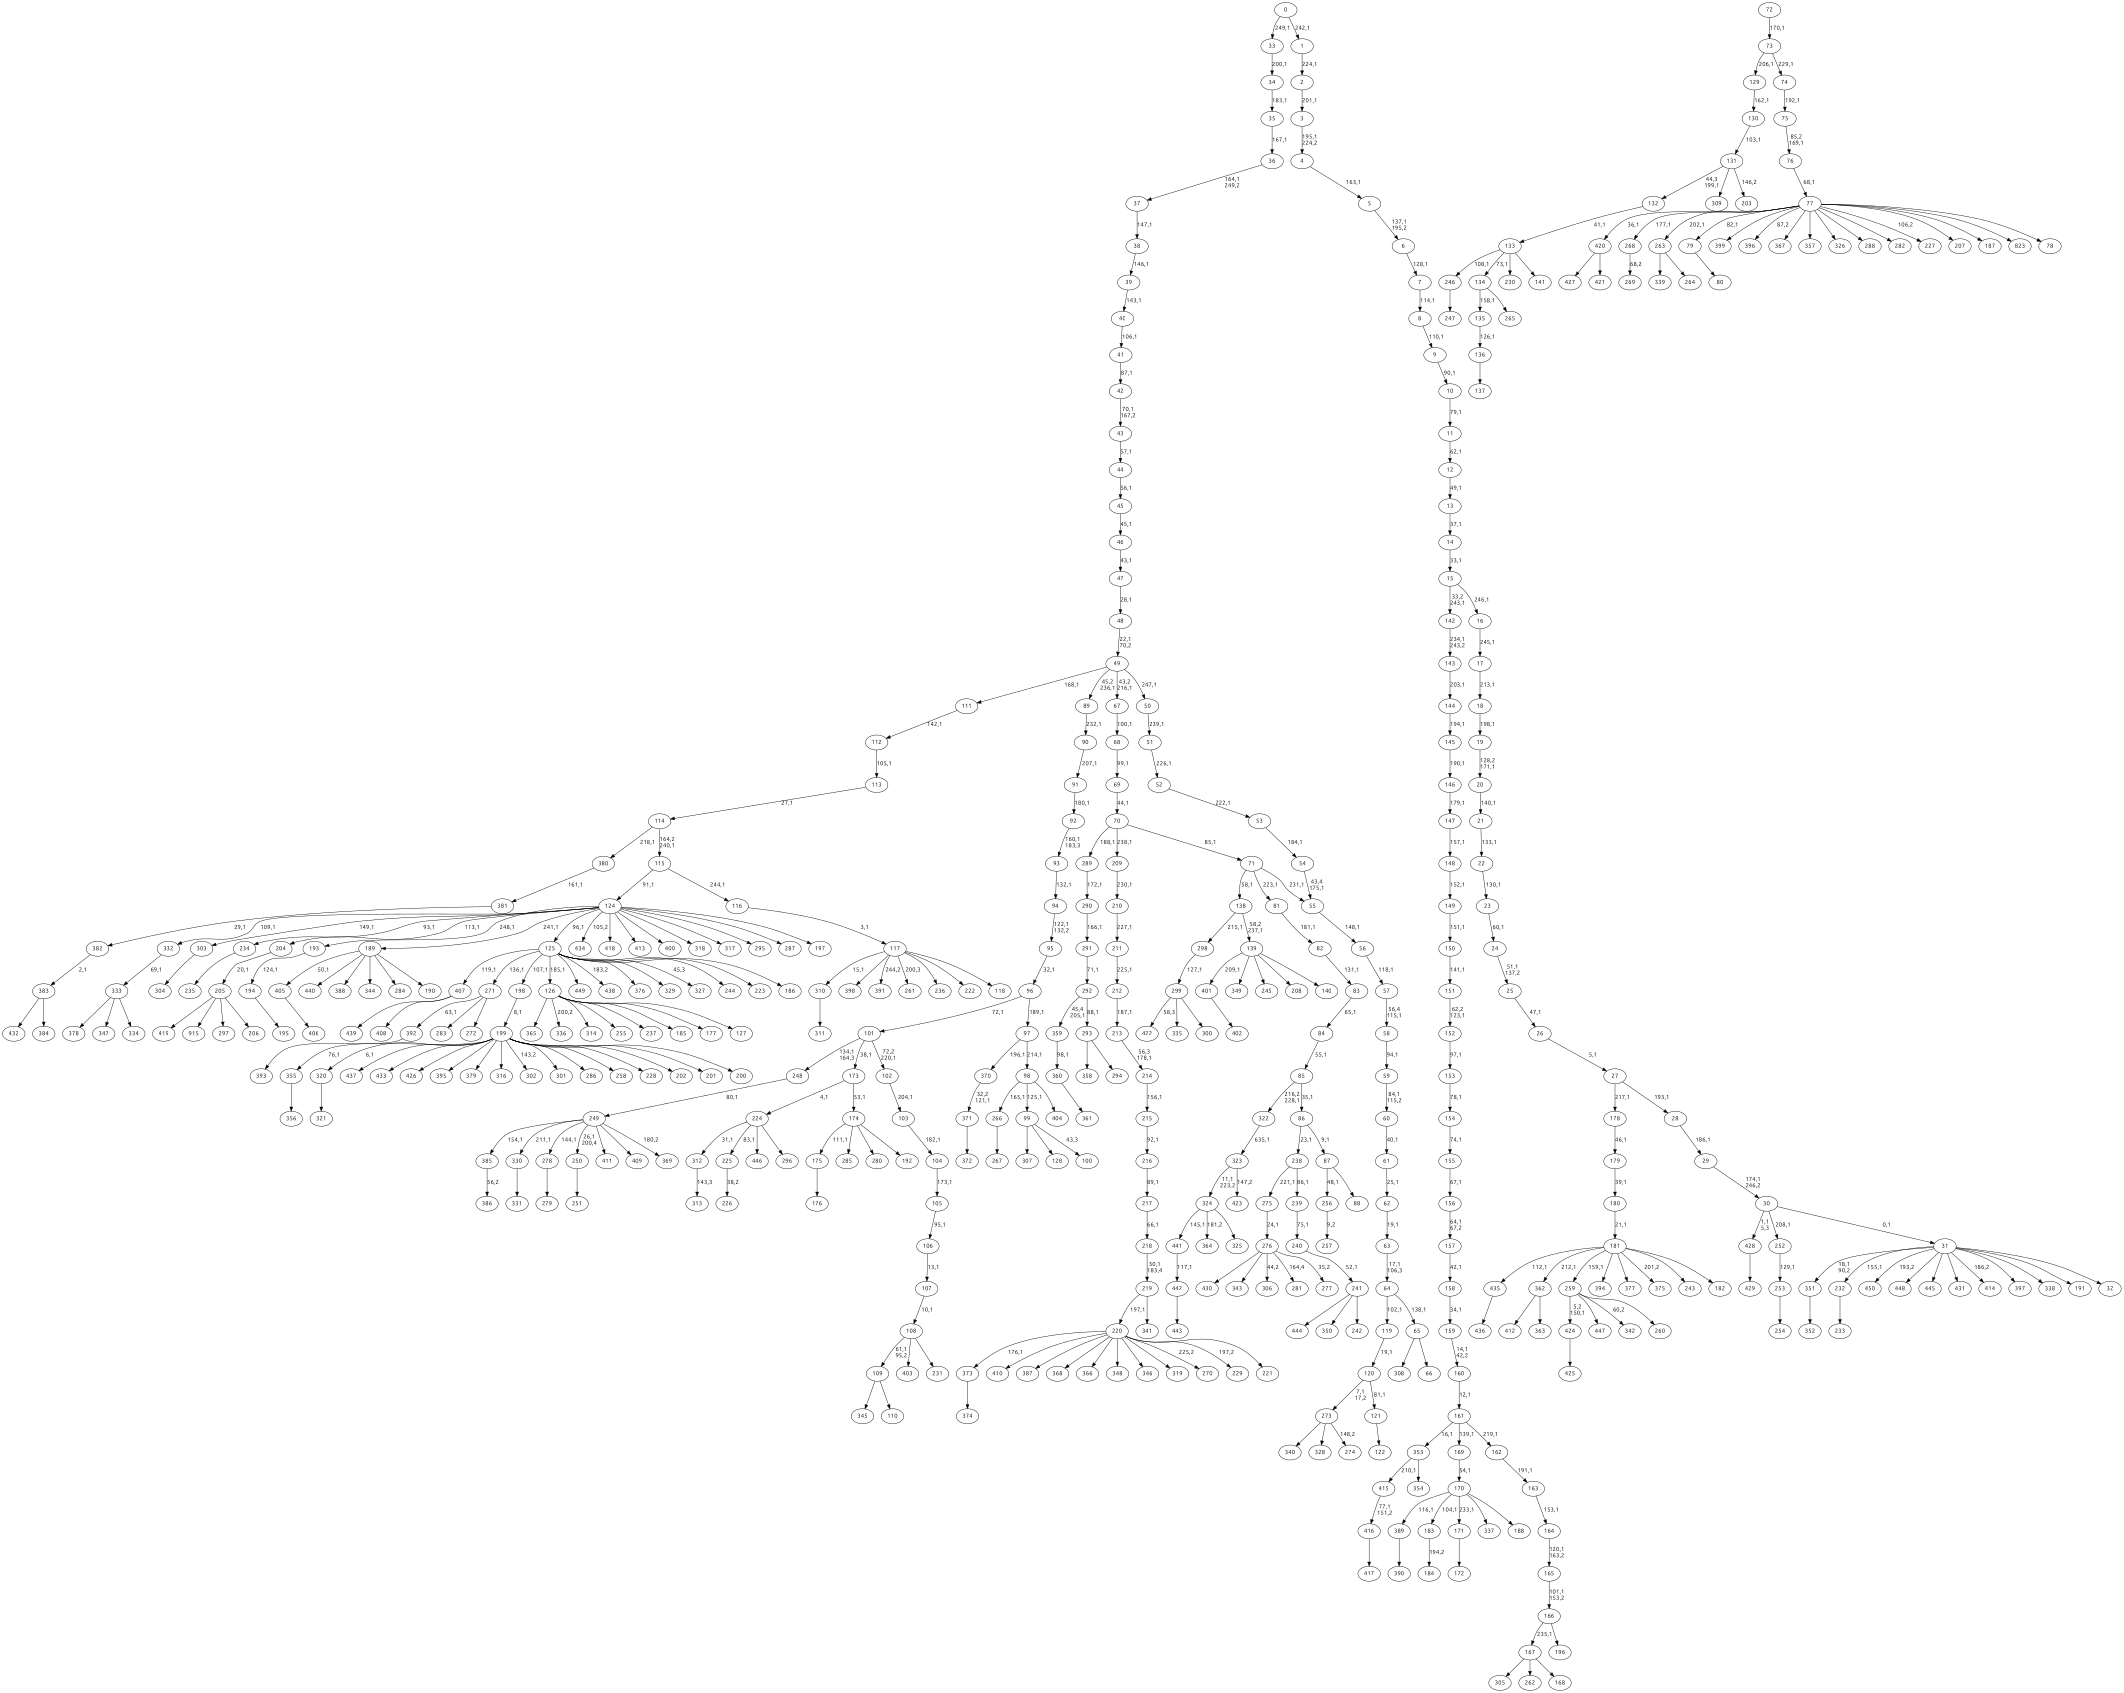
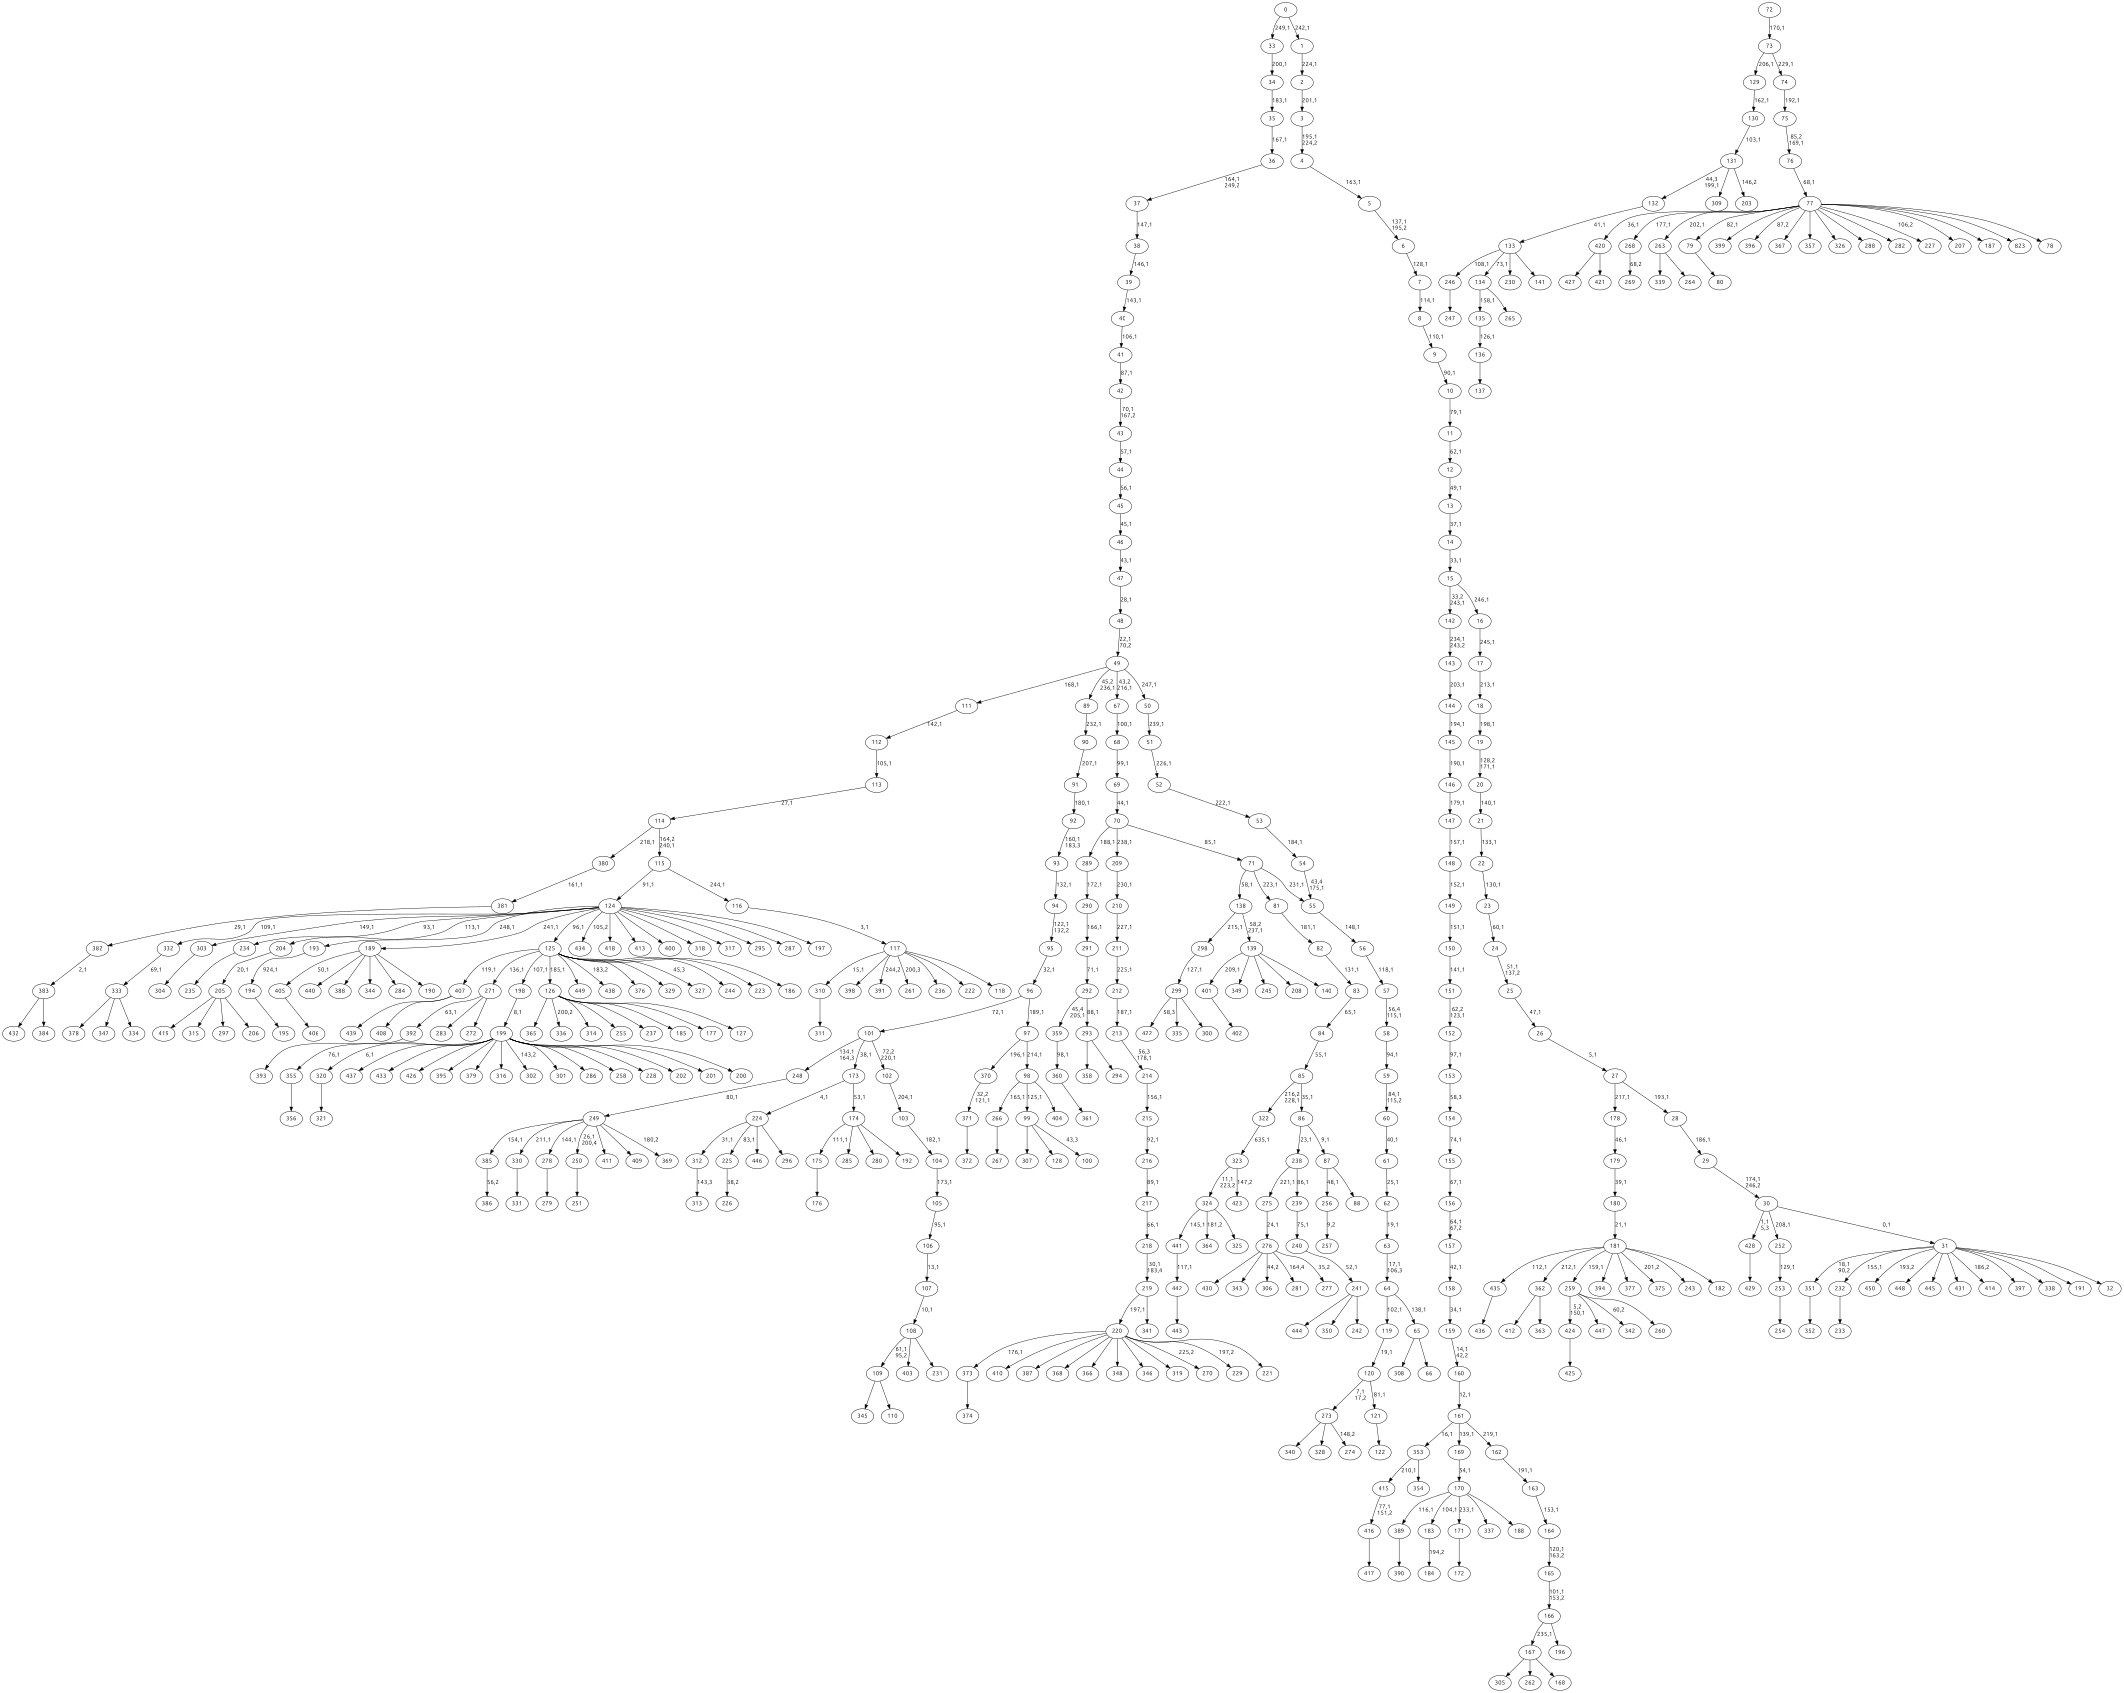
edge "193" -> "194": label "124,1" -> "924,1"
node "915": label "915" -> "315"
edge "153" -> "154": label "78,1" -> "58,3"
